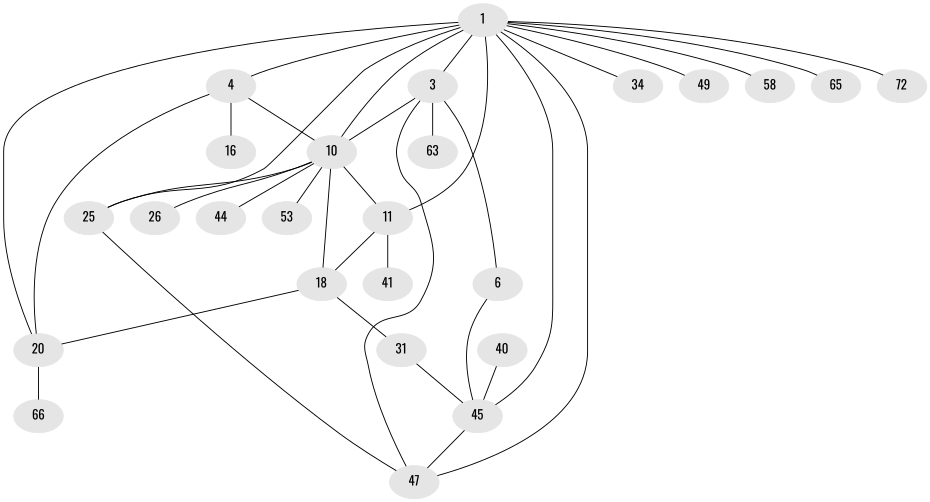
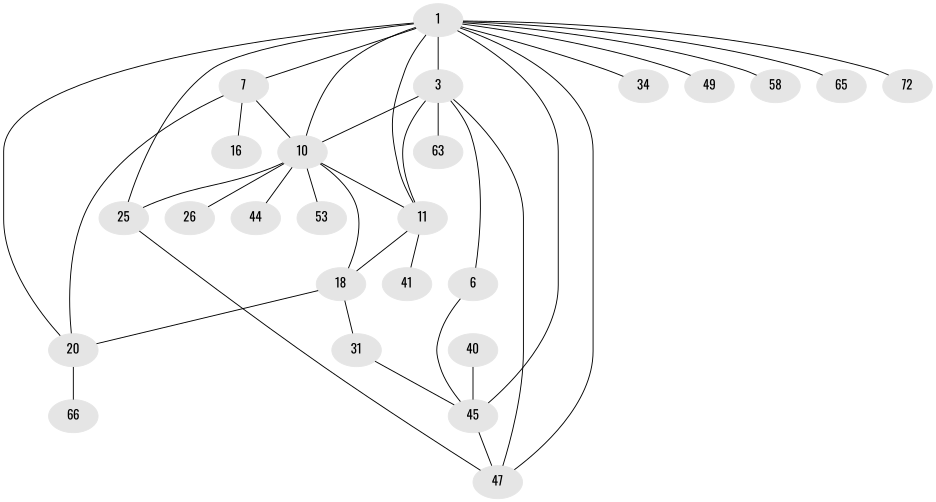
node "4": label "4" -> "7"
edge "3" -- "11": added
